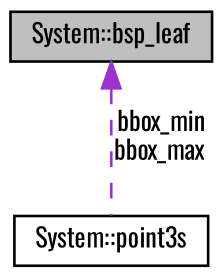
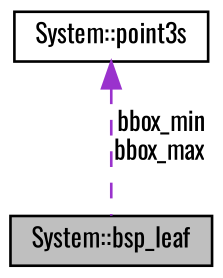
edge "System::point3s" -> "System::bsp_leaf": reversed
